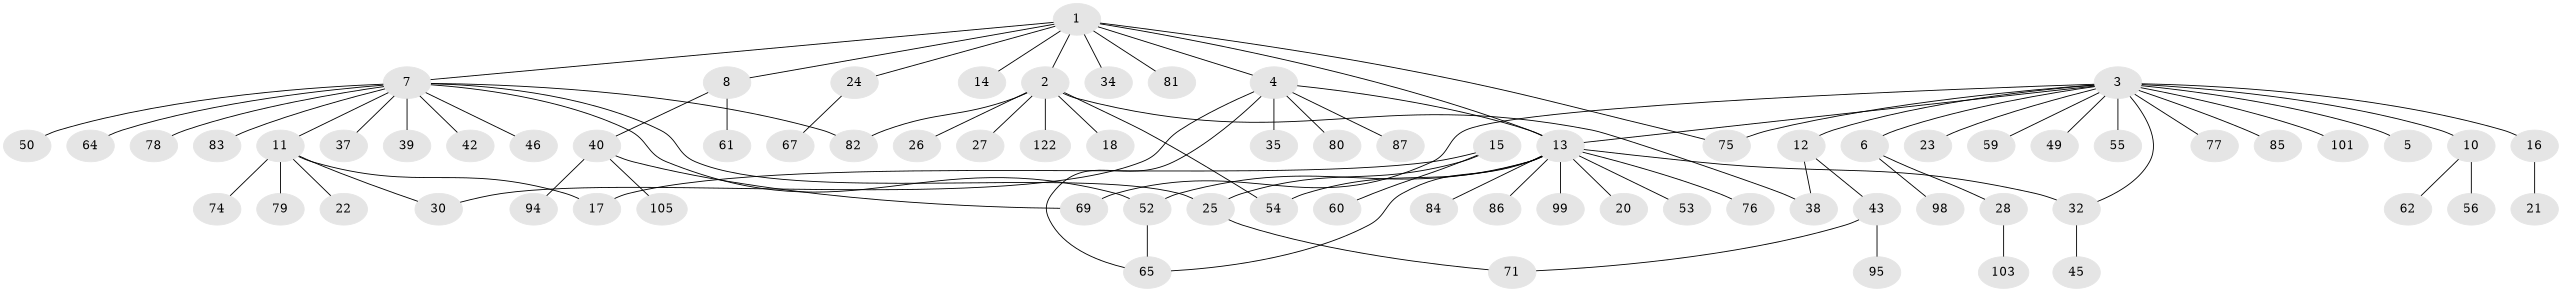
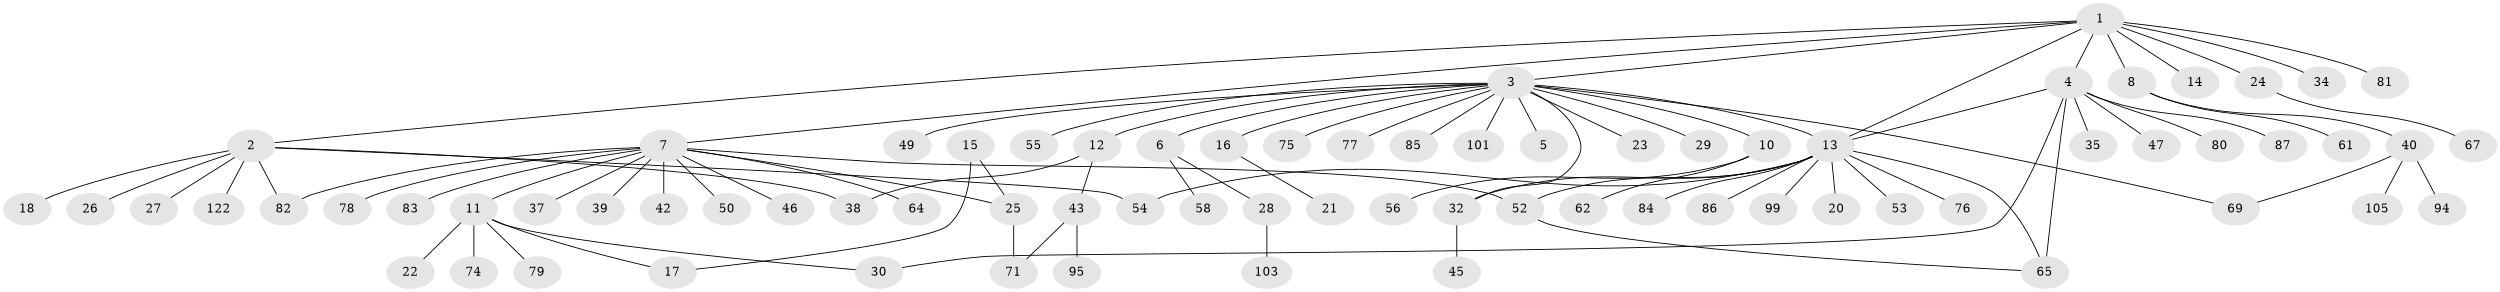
edge "1" -- "75": now "1" -- "3"
node "59": label "59" -> "29"
node "47": added
node "60": removed
node "98": label "98" -> "58"
